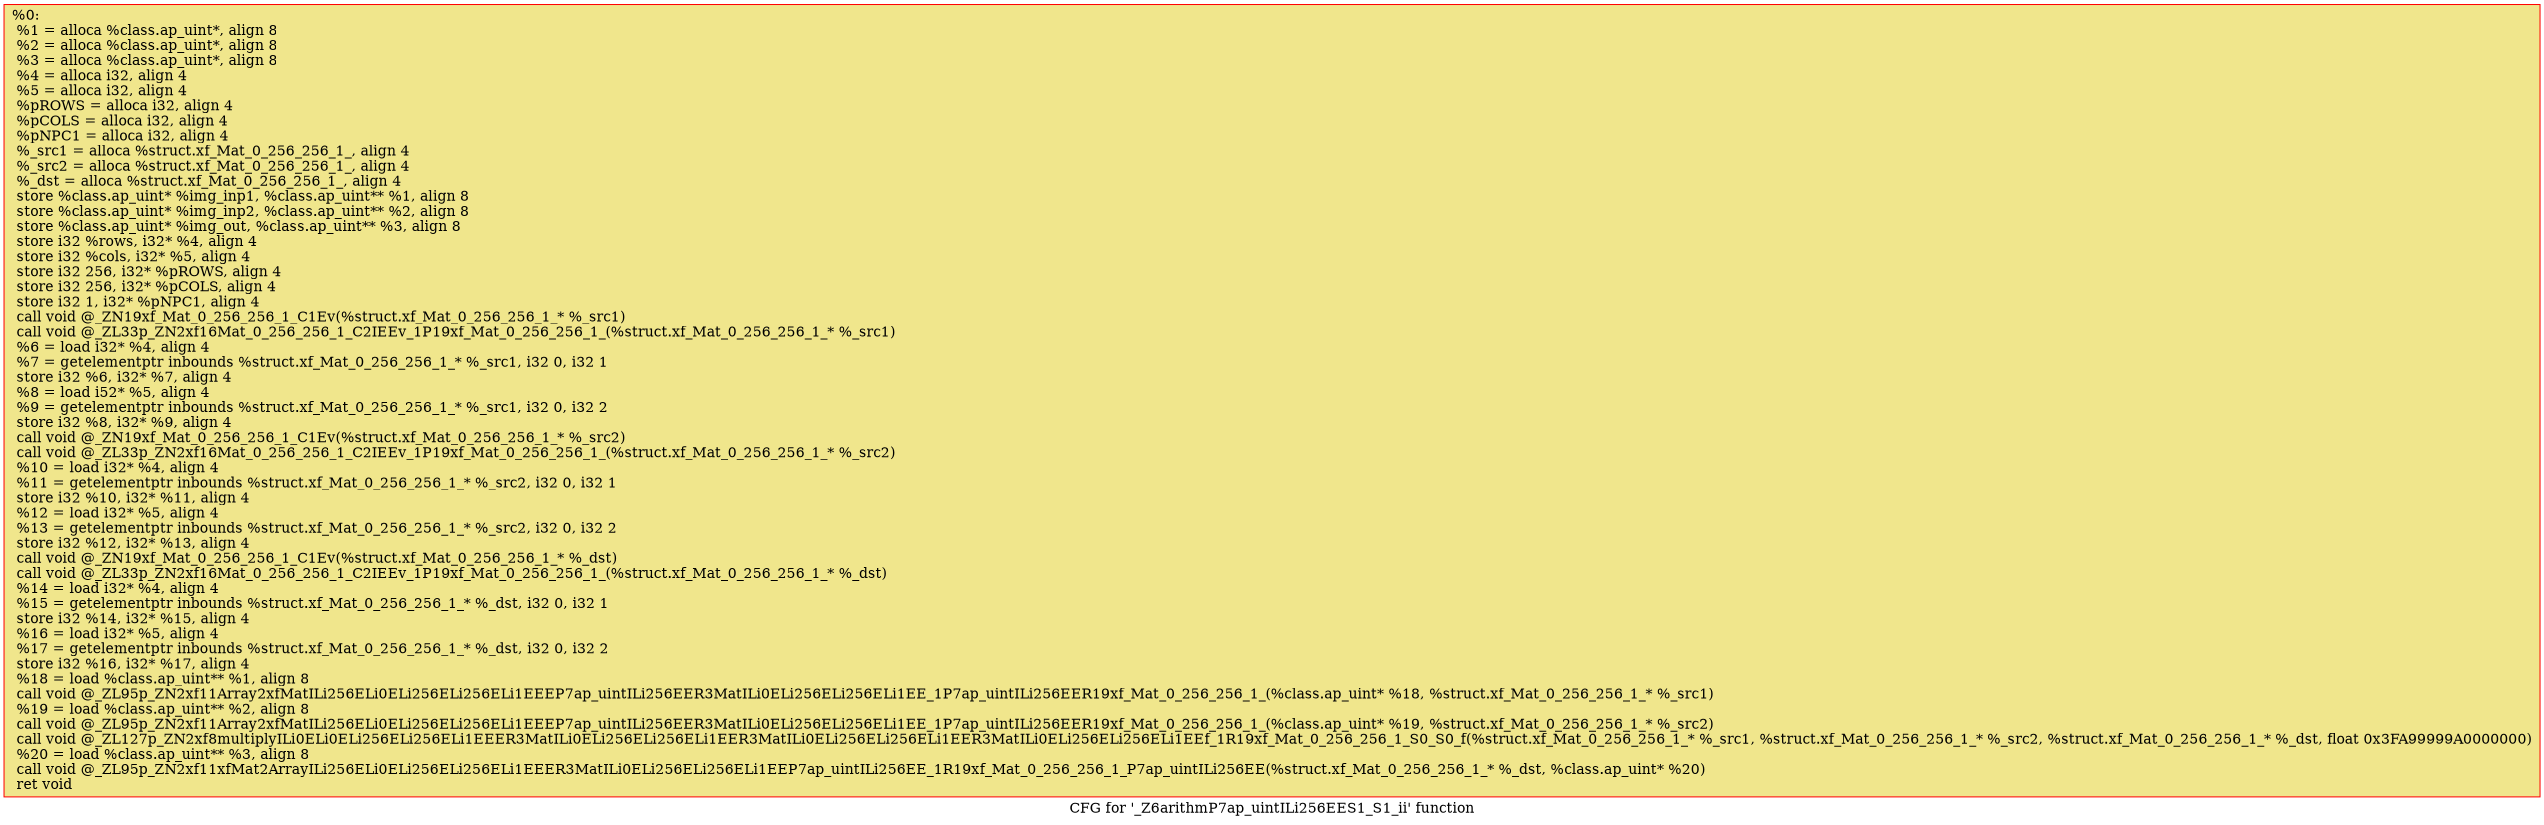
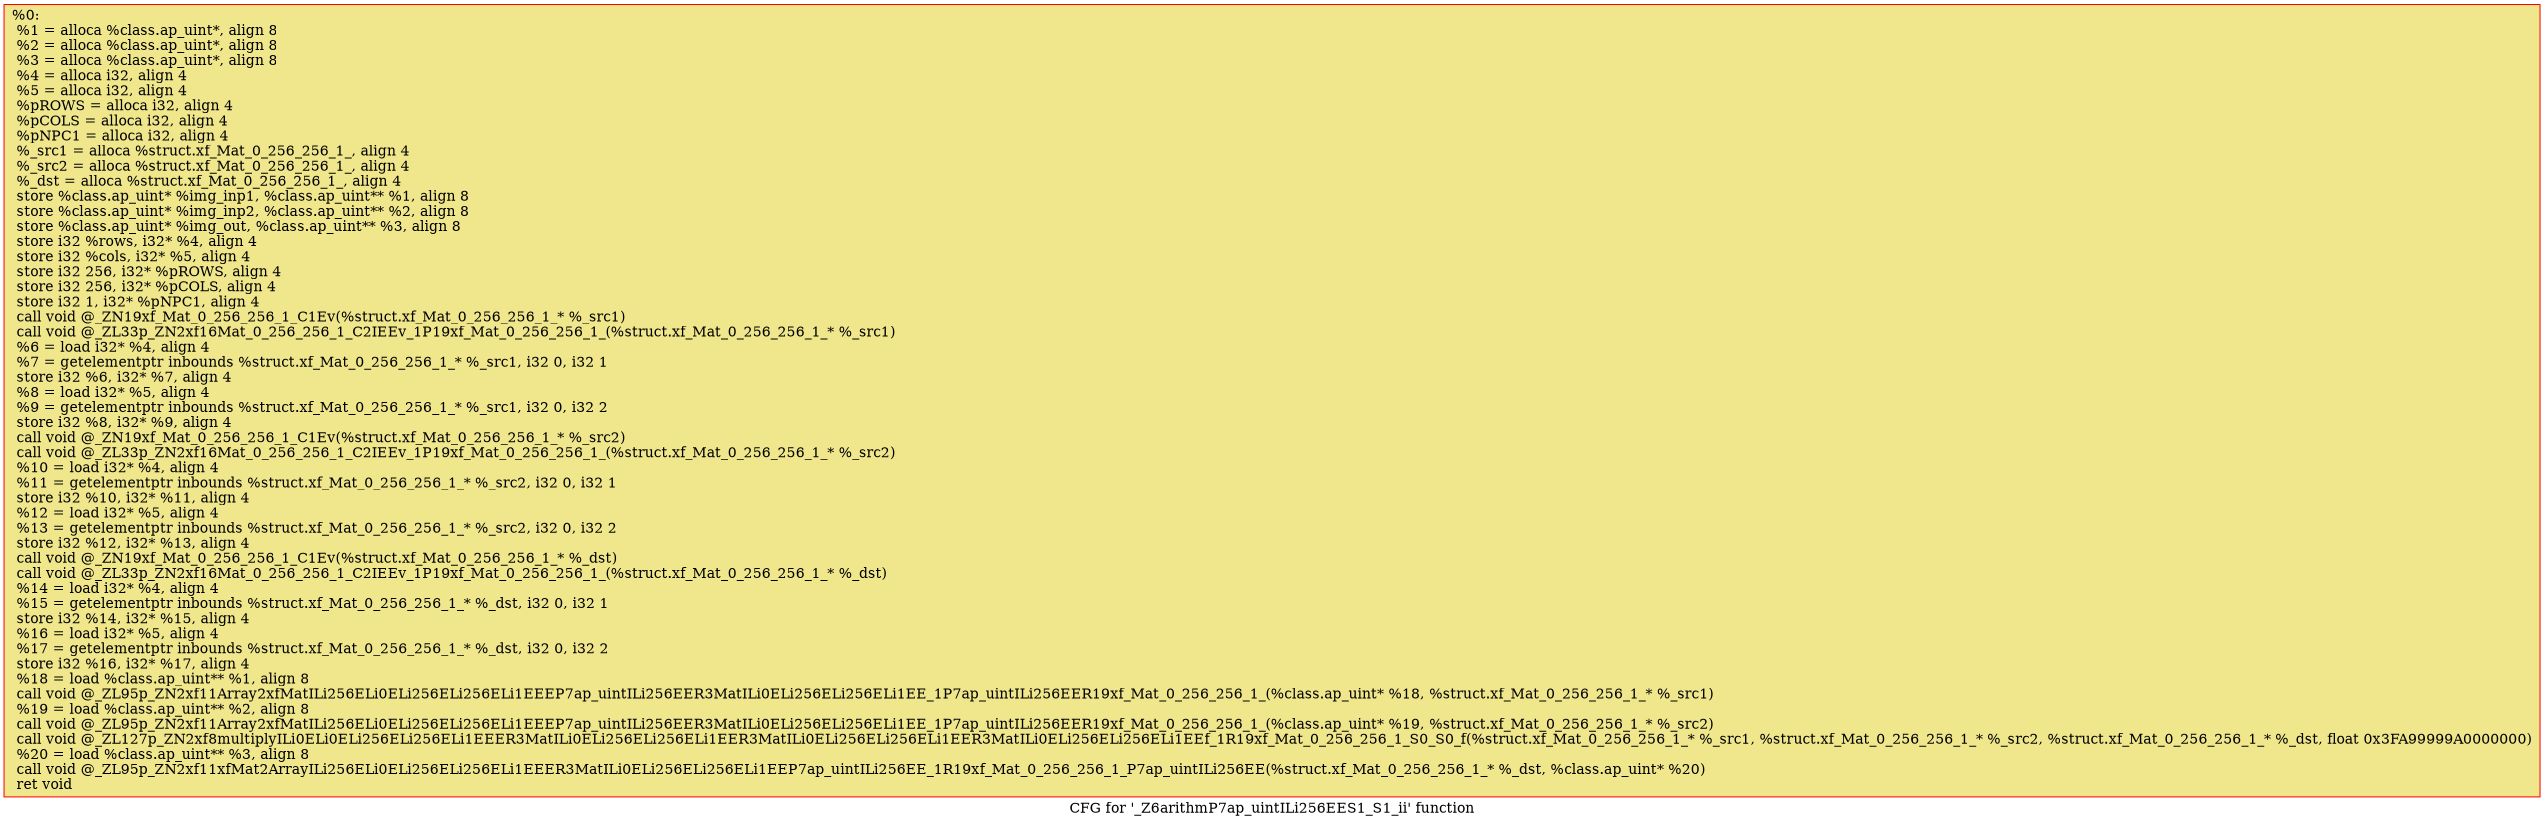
node "%0:": text "%8 = load i52* %5, align 4" -> "%8 = load i32* %5, align 4"
